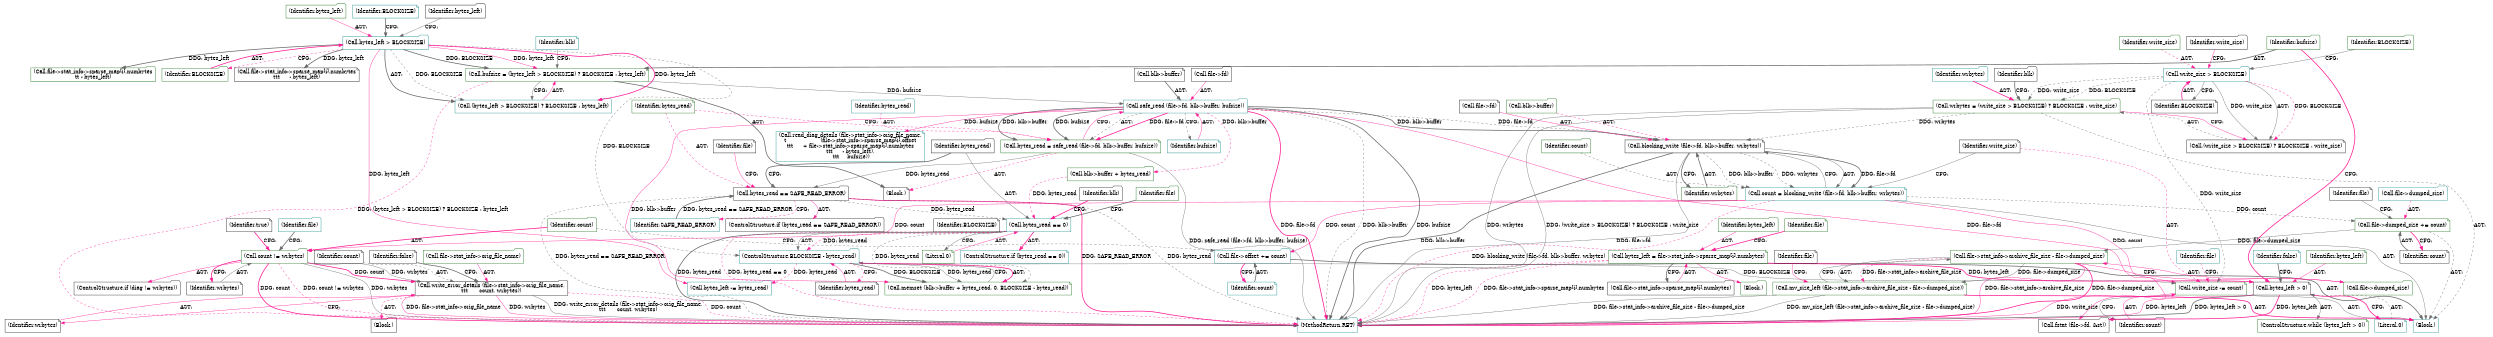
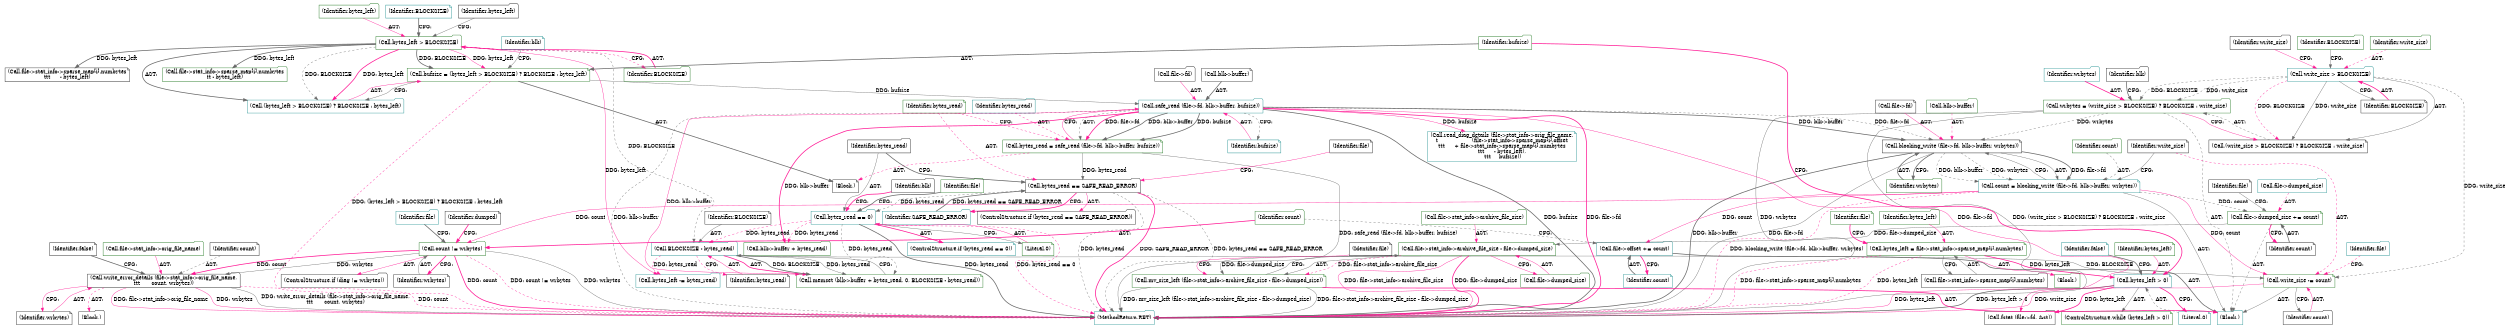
node "(Call,bytes_left > BLOCKSIZE)": color teal -> darkgreen
edge "(Call,safe_read (file->fd, blk->buffer, bufsize))" -> "(Call,blk->buffer + bytes_read)": style dashed -> bold
edge "(Call,blk->buffer + bytes_read)" -> "(Call,bytes_read == 0)": reversed
edge "(Call,bytes_read == SAFE_READ_ERROR)" -> "(Identifier,SAFE_READ_ERROR)": style dashed -> bold
node "(Call,file->stat_info->archive_file_size)": added
node "(Identifier,true)": label "(Identifier,true)" -> "(Identifier,dumped)"
node "(ControlStructure,BLOCKSIZE - bytes_read)": label "(ControlStructure,BLOCKSIZE - bytes_read)" -> "(Call,BLOCKSIZE - bytes_read)"
edge "(Call,bytes_left = file->stat_info->sparse_map[i].numbytes)" -> "(Call,file->stat_info->sparse_map[i].numbytes)": style bold -> solid
edge "(Call,file->stat_info->sparse_map[i].numbytes)" -> "(Call,bytes_left = file->stat_info->sparse_map[i].numbytes)": color deeppink -> gray40
node "(Call,bytes_left > 0)": color black -> teal
